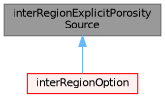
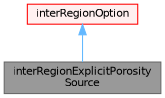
edge "interRegionOption" -> "interRegionExplicitPorosity Source": reversed
